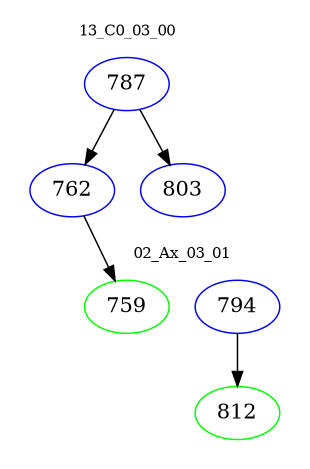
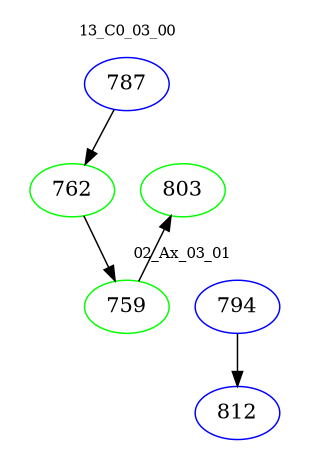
edge "787" -> "803": now "759" -> "803"
node "762": color blue -> green
node "803": color blue -> green
node "812": color green -> blue
